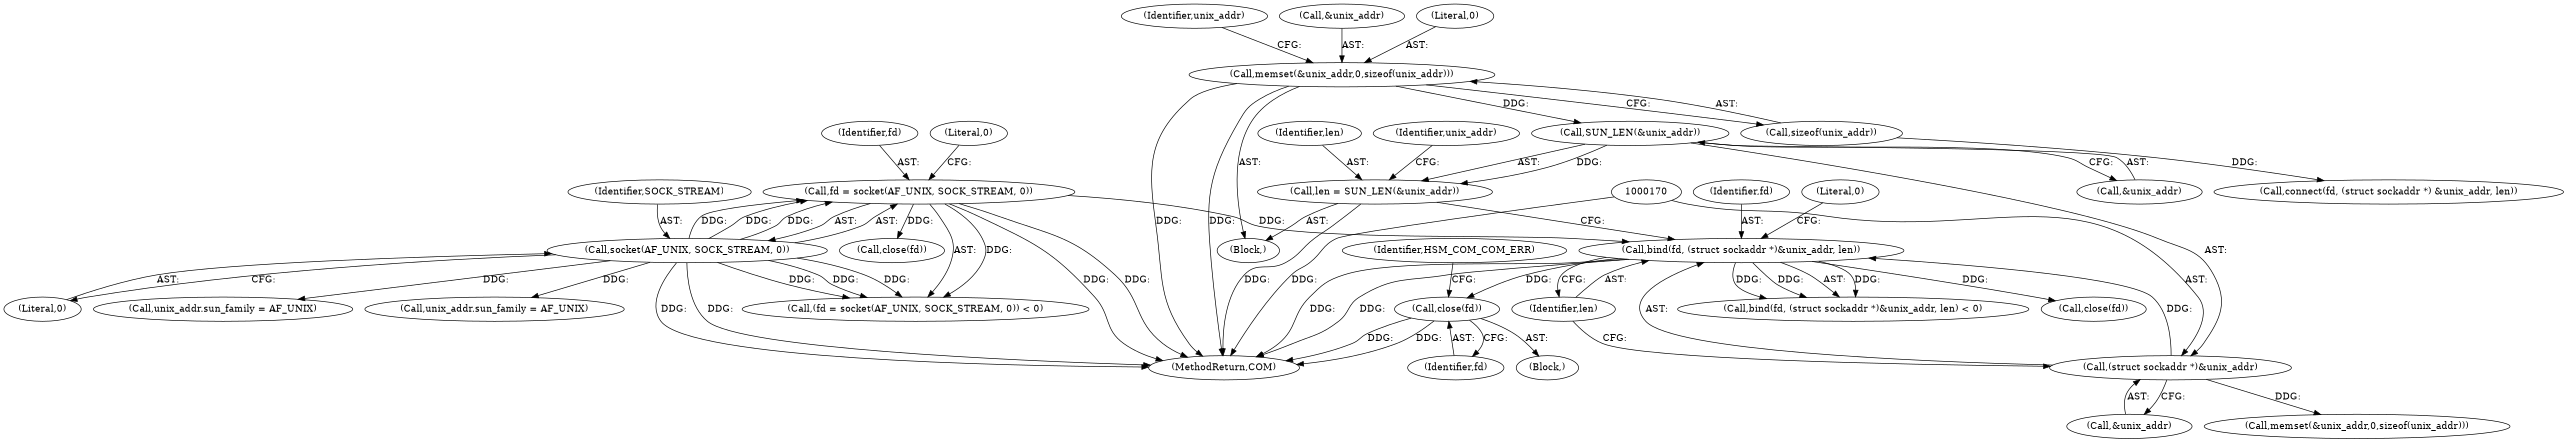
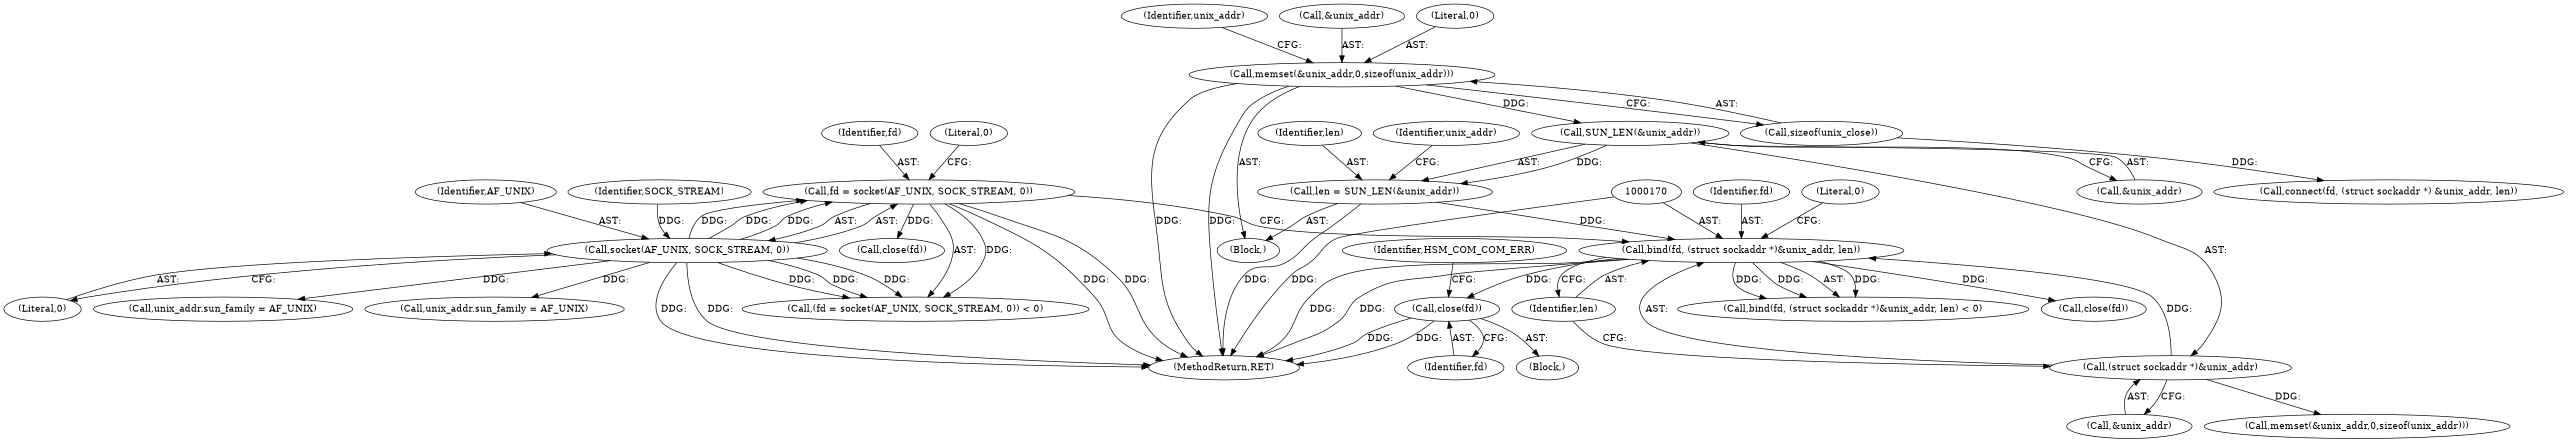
node "(Call,sizeof(unix_addr))": label "(Call,sizeof(unix_addr))" -> "(Call,sizeof(unix_close))"
node "(Identifier,AF_UNIX)": added
edge "1000170" -> "(Call,(struct sockaddr *)&unix_addr)": now "1000170" -> "(Call,bind(fd, (struct sockaddr *)&unix_addr, len))"
edge "(Identifier,SOCK_STREAM)" -> "(Call,socket(AF_UNIX, SOCK_STREAM, 0))": label "AST: " -> "DDG: "
edge "(Call,fd = socket(AF_UNIX, SOCK_STREAM, 0))" -> "(Call,bind(fd, (struct sockaddr *)&unix_addr, len))": label "DDG: " -> "CFG: "
edge "(Call,len = SUN_LEN(&unix_addr))" -> "(Call,bind(fd, (struct sockaddr *)&unix_addr, len))": label "CFG: " -> "DDG: "
node "(MethodReturn,COM)": label "(MethodReturn,COM)" -> "(MethodReturn,RET)"
